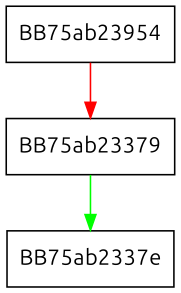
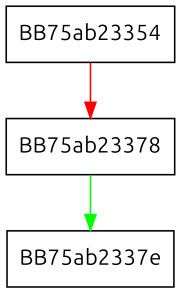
node "BB75ab23954": label "BB75ab23954" -> "BB75ab23354"
node "BB75ab23379": label "BB75ab23379" -> "BB75ab23378"
